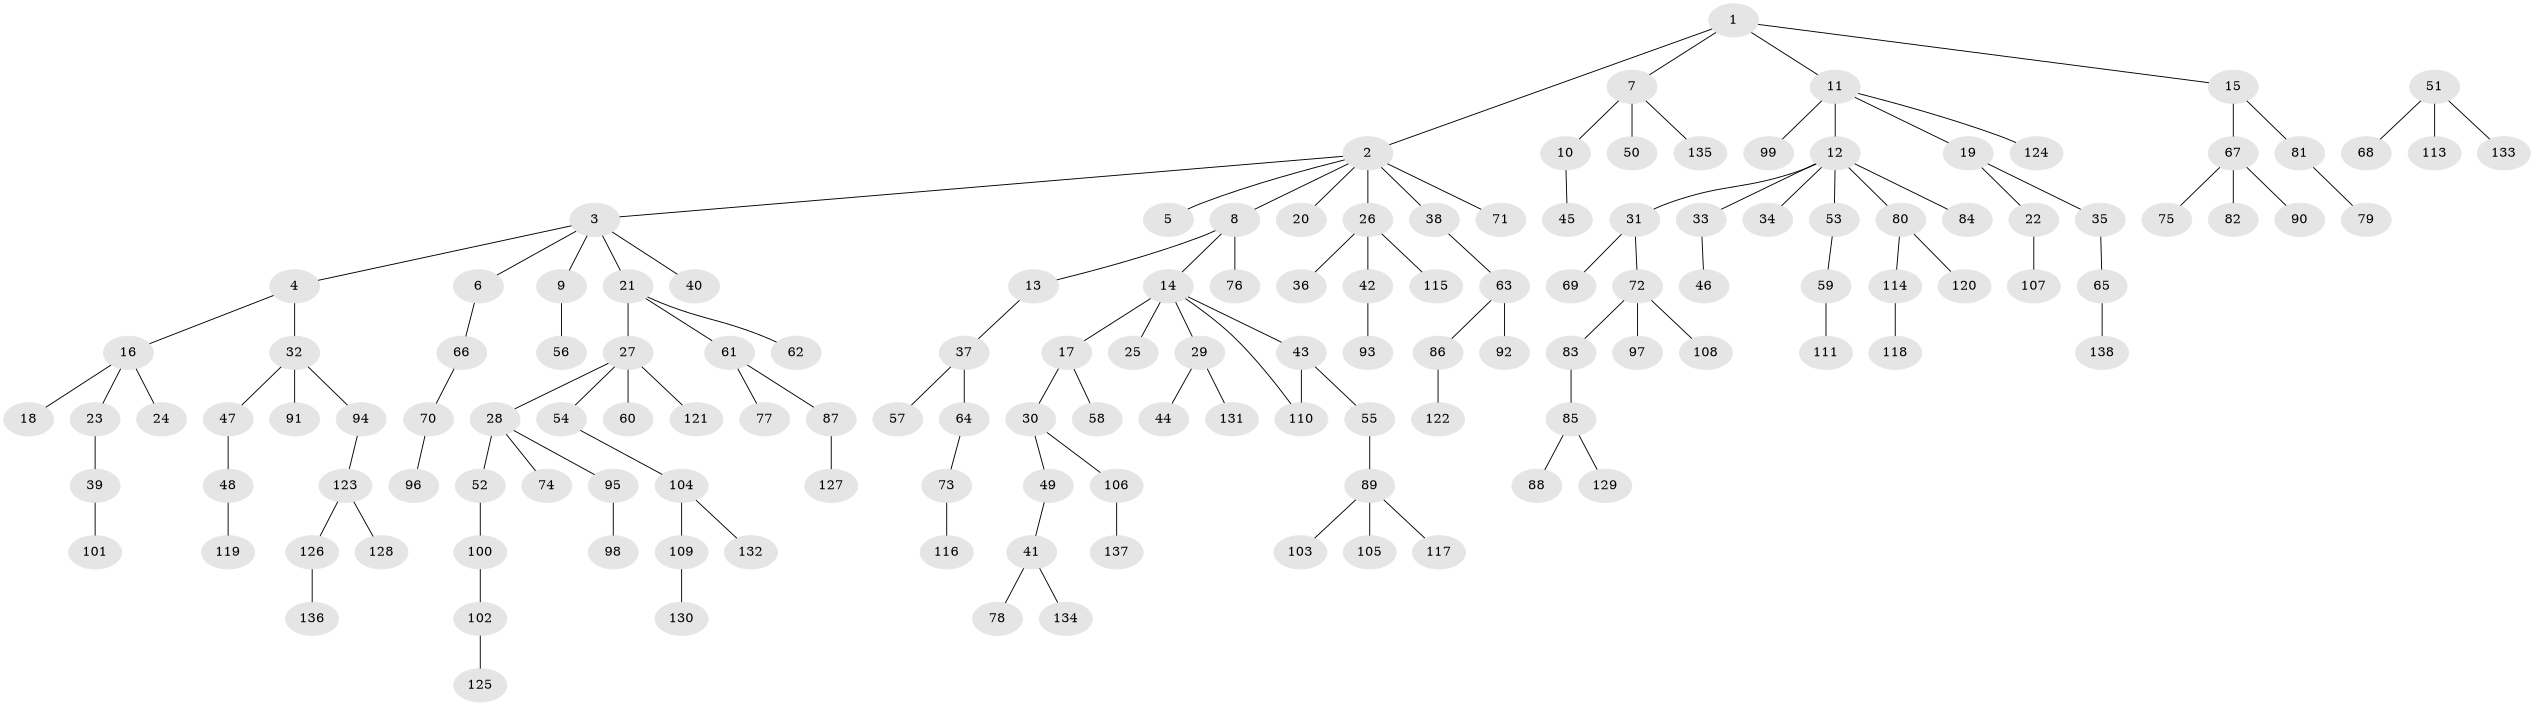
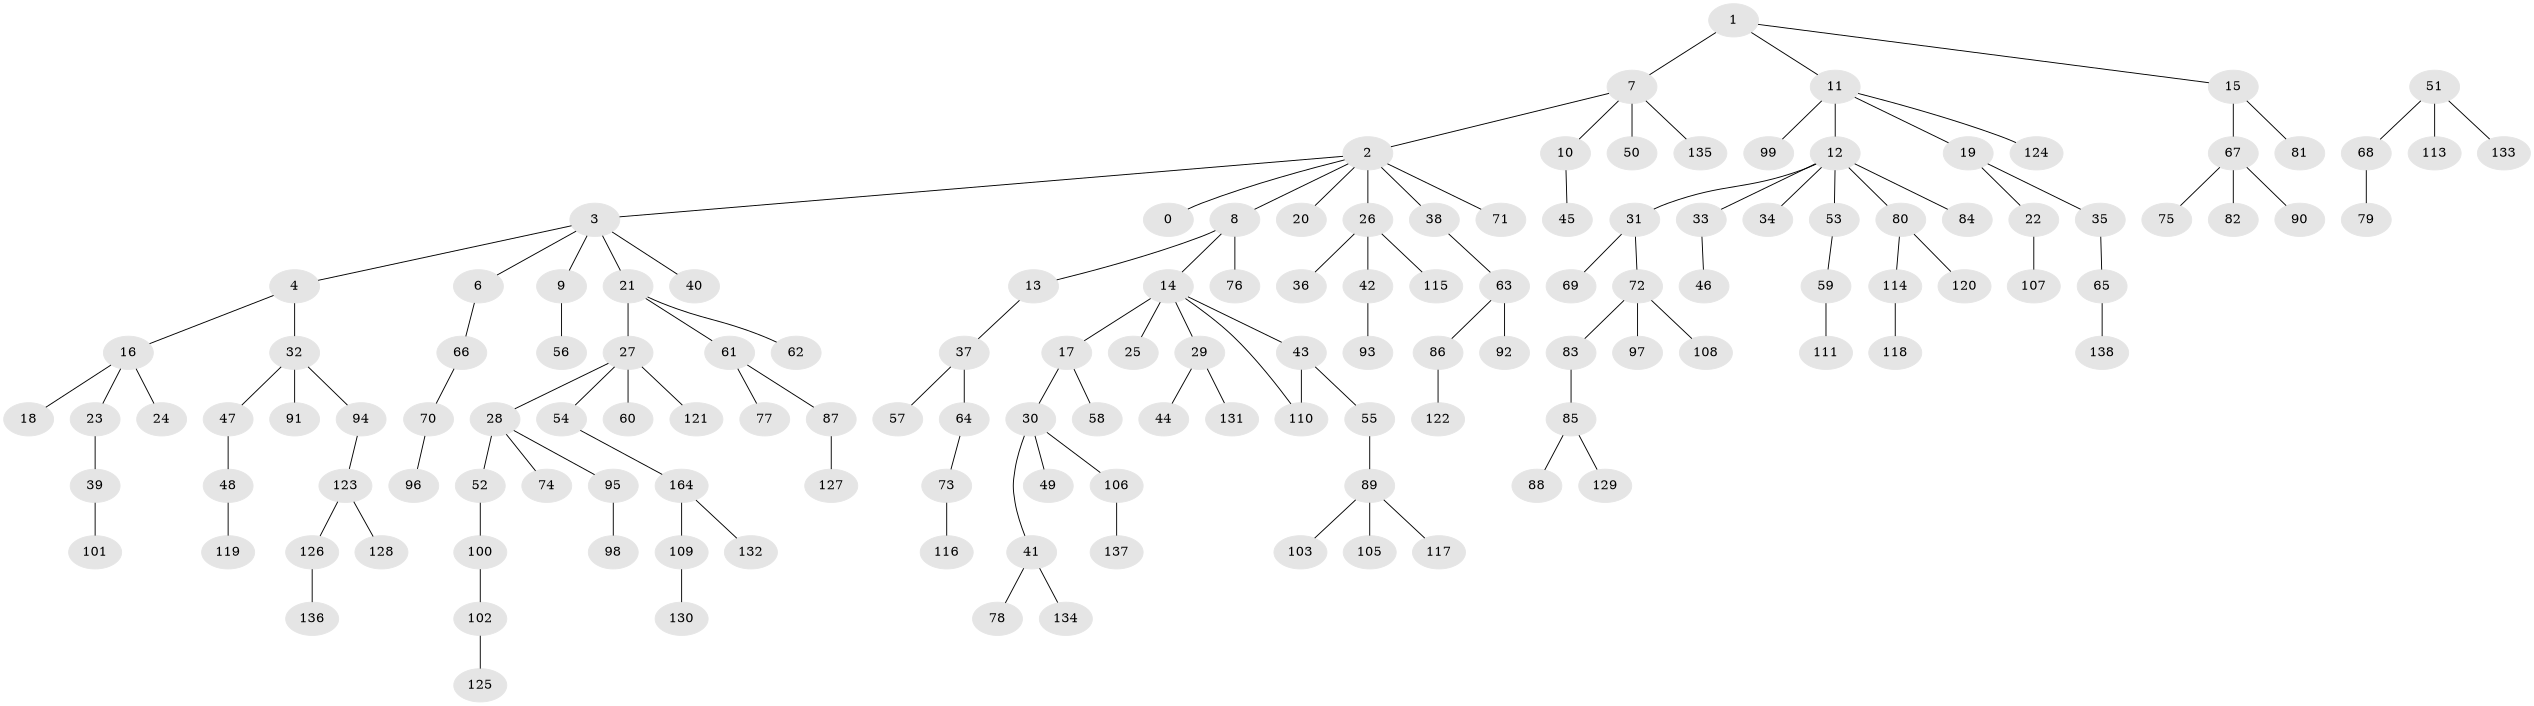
edge "1" -- "2": now "7" -- "2"
edge "81" -- "79": now "68" -- "79"
node "5": label "5" -> "0"
node "104": label "104" -> "164"
edge "49" -- "41": now "30" -- "41"
